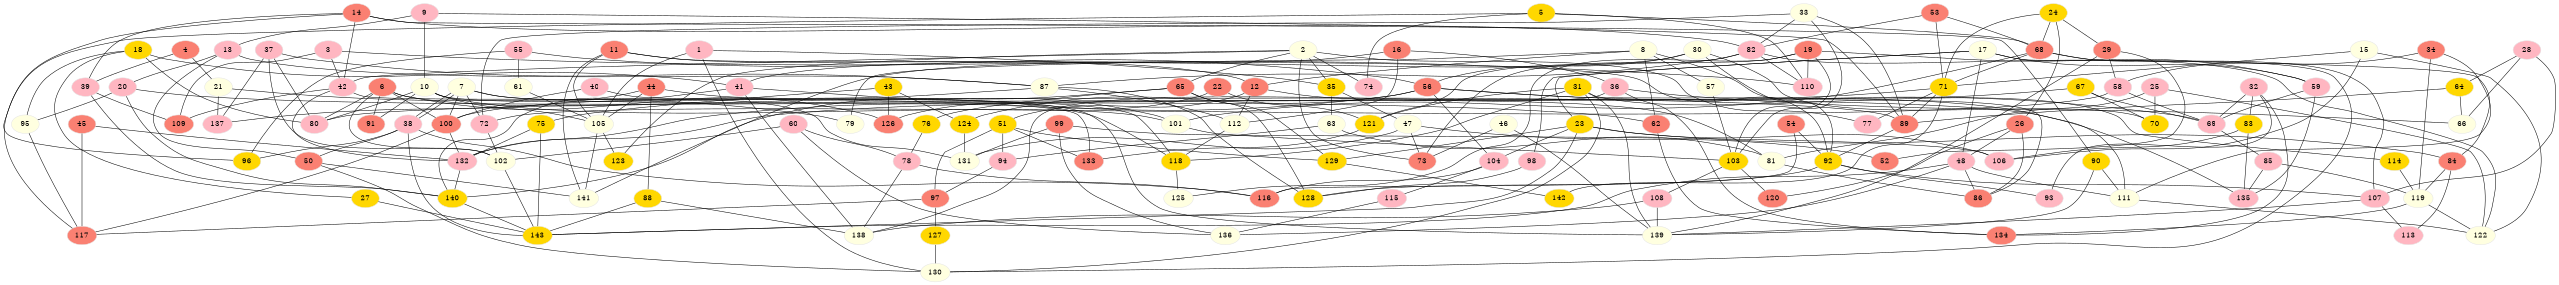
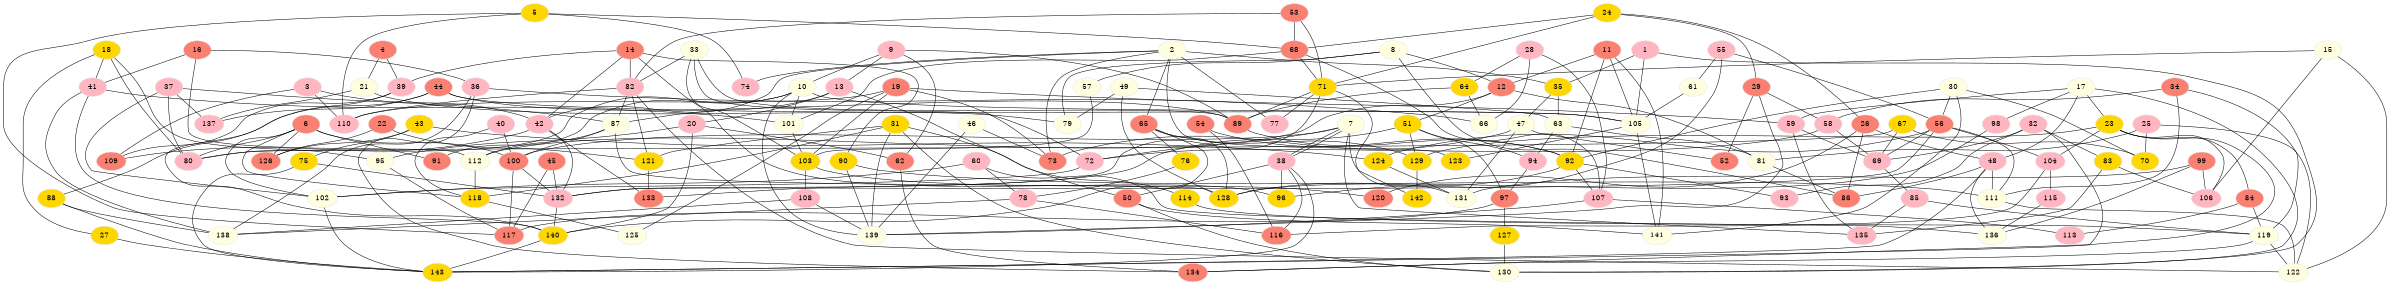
edge "68" -- "84": removed
edge "8" -- "62": now "9" -- "62"
node "49": added
